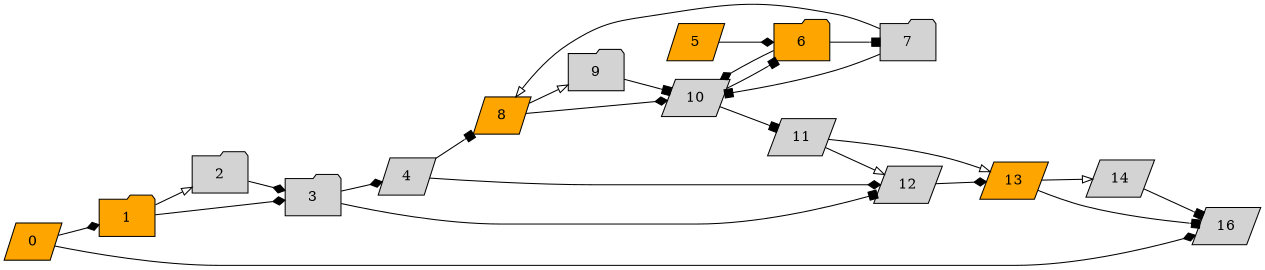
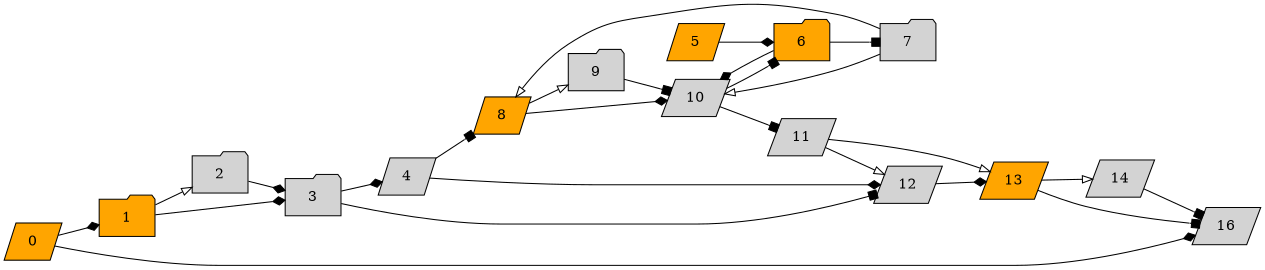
edge "7" -> "10": arrowhead box -> onormal
